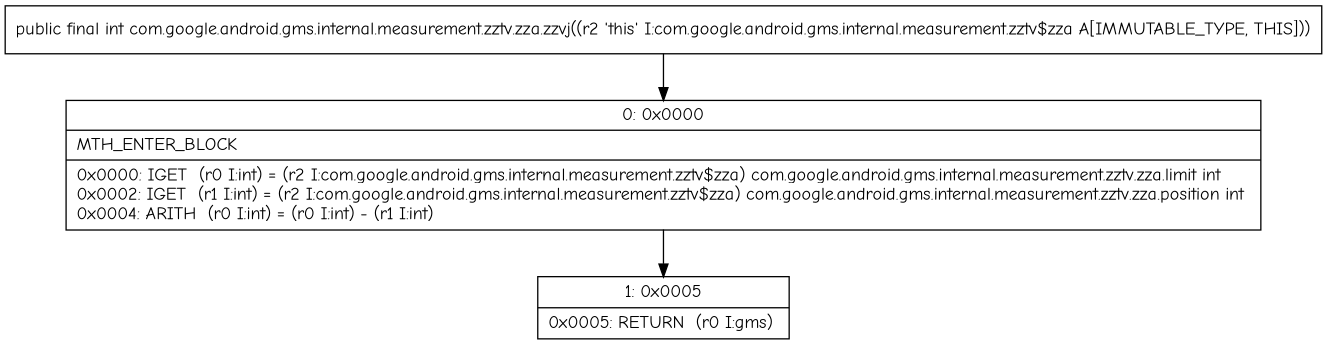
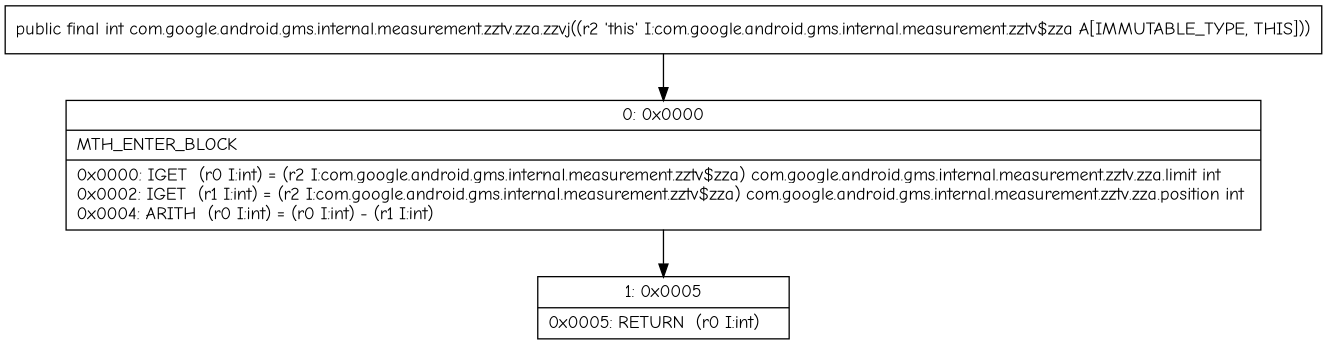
node "1: 0x0005": text "0x0005: RETURN  (r0 I:gms)" -> "0x0005: RETURN  (r0 I:int)"
